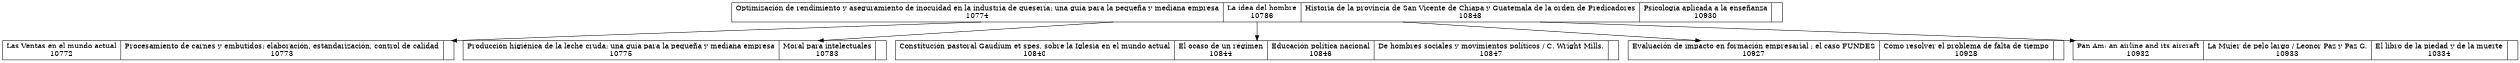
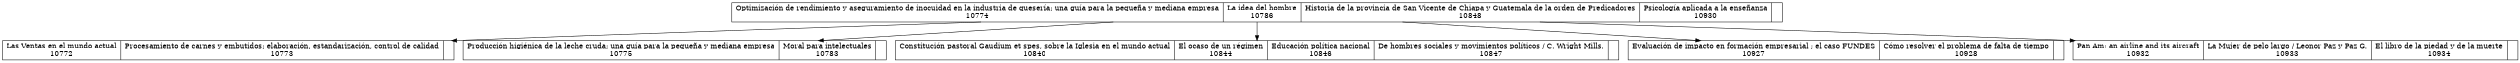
node "Pan Am: an airline and its aircraft": text "10334" -> "10934"
